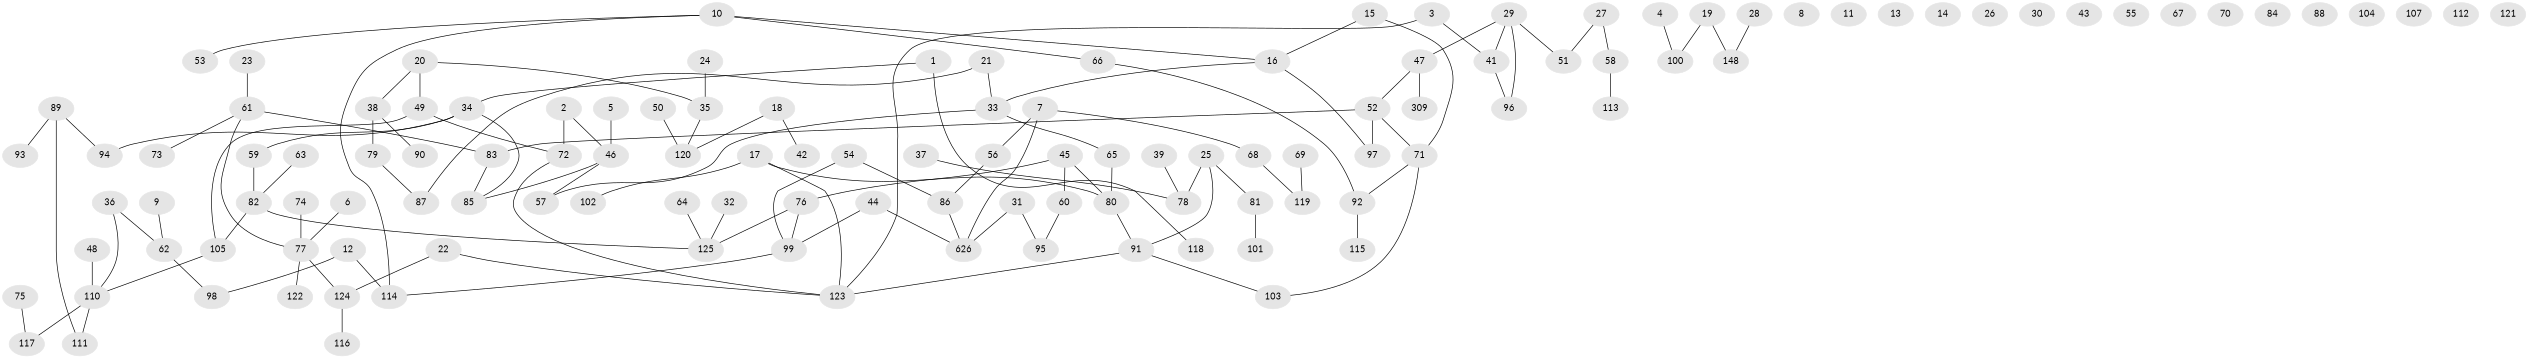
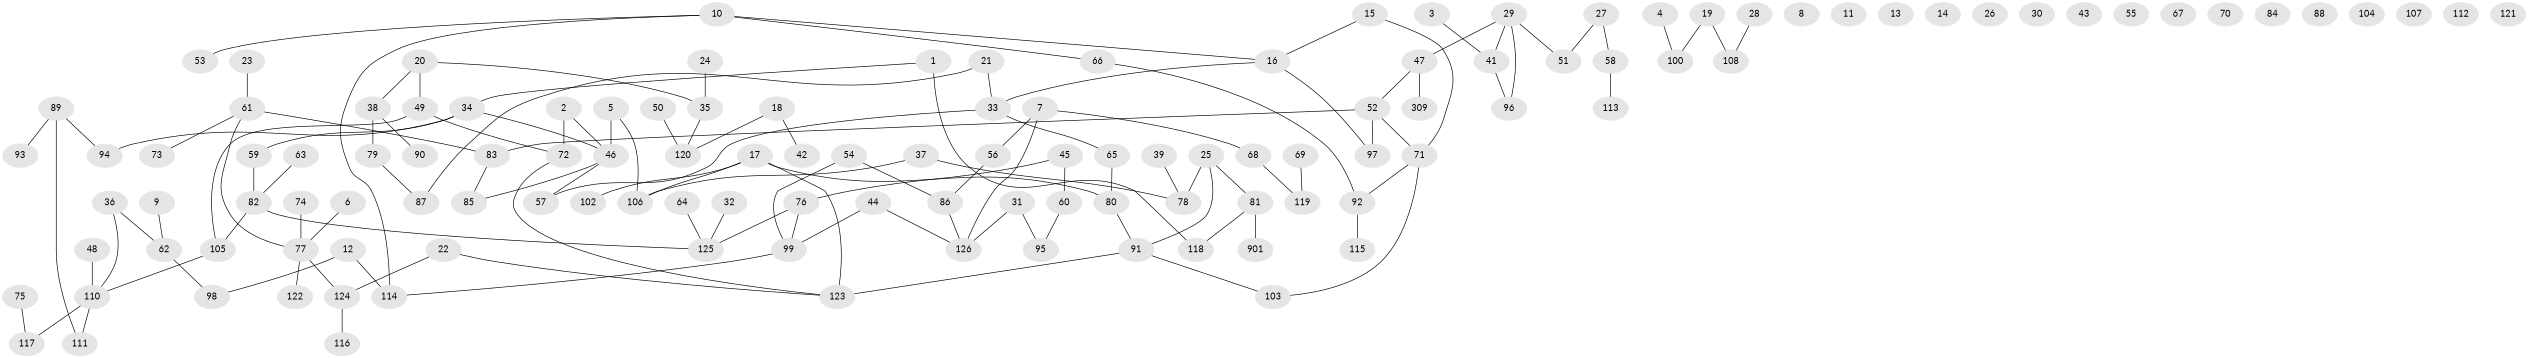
edge "3" -- "123": removed
node "148": label "148" -> "108"
edge "34" -- "85": now "34" -- "46"
edge "45" -- "80": removed
node "106": added
edge "81" -- "118": added
node "626": label "626" -> "126"
node "101": label "101" -> "901"
